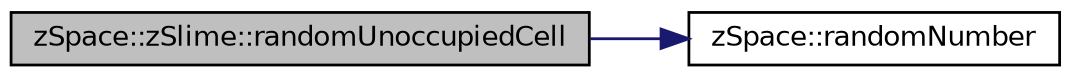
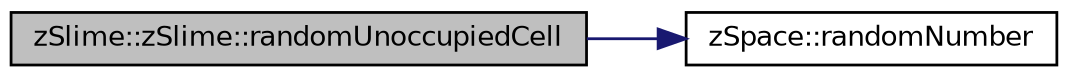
node "zSpace::zSlime::randomUnoccupiedCell": label "zSpace::zSlime::randomUnoccupiedCell" -> "zSlime::zSlime::randomUnoccupiedCell"
